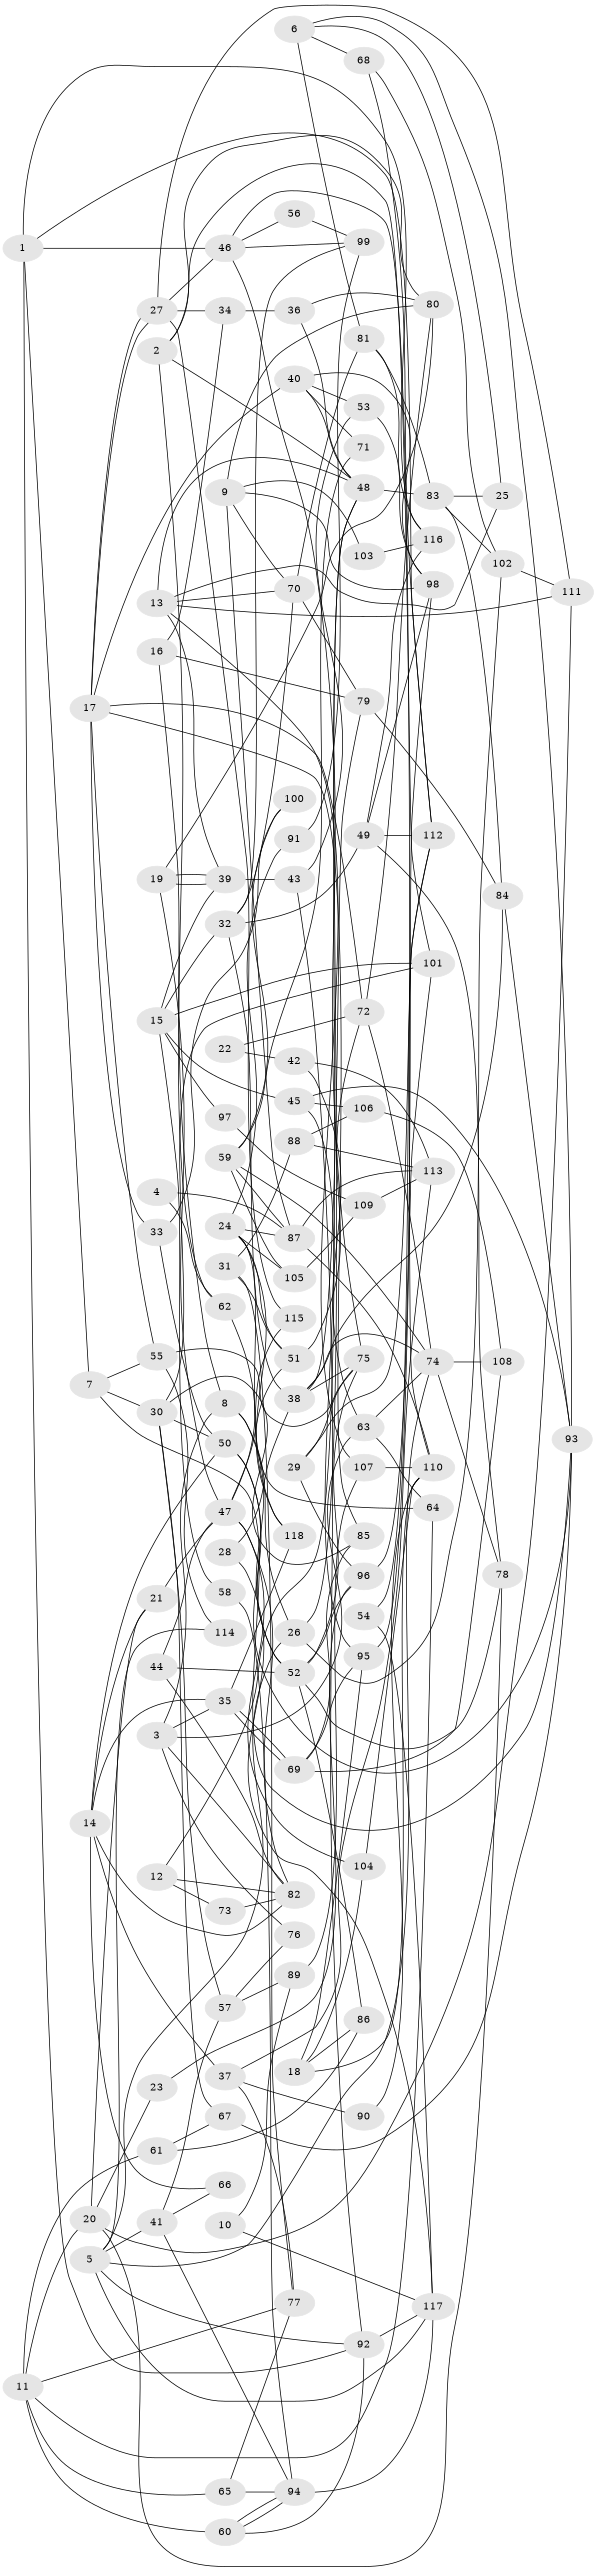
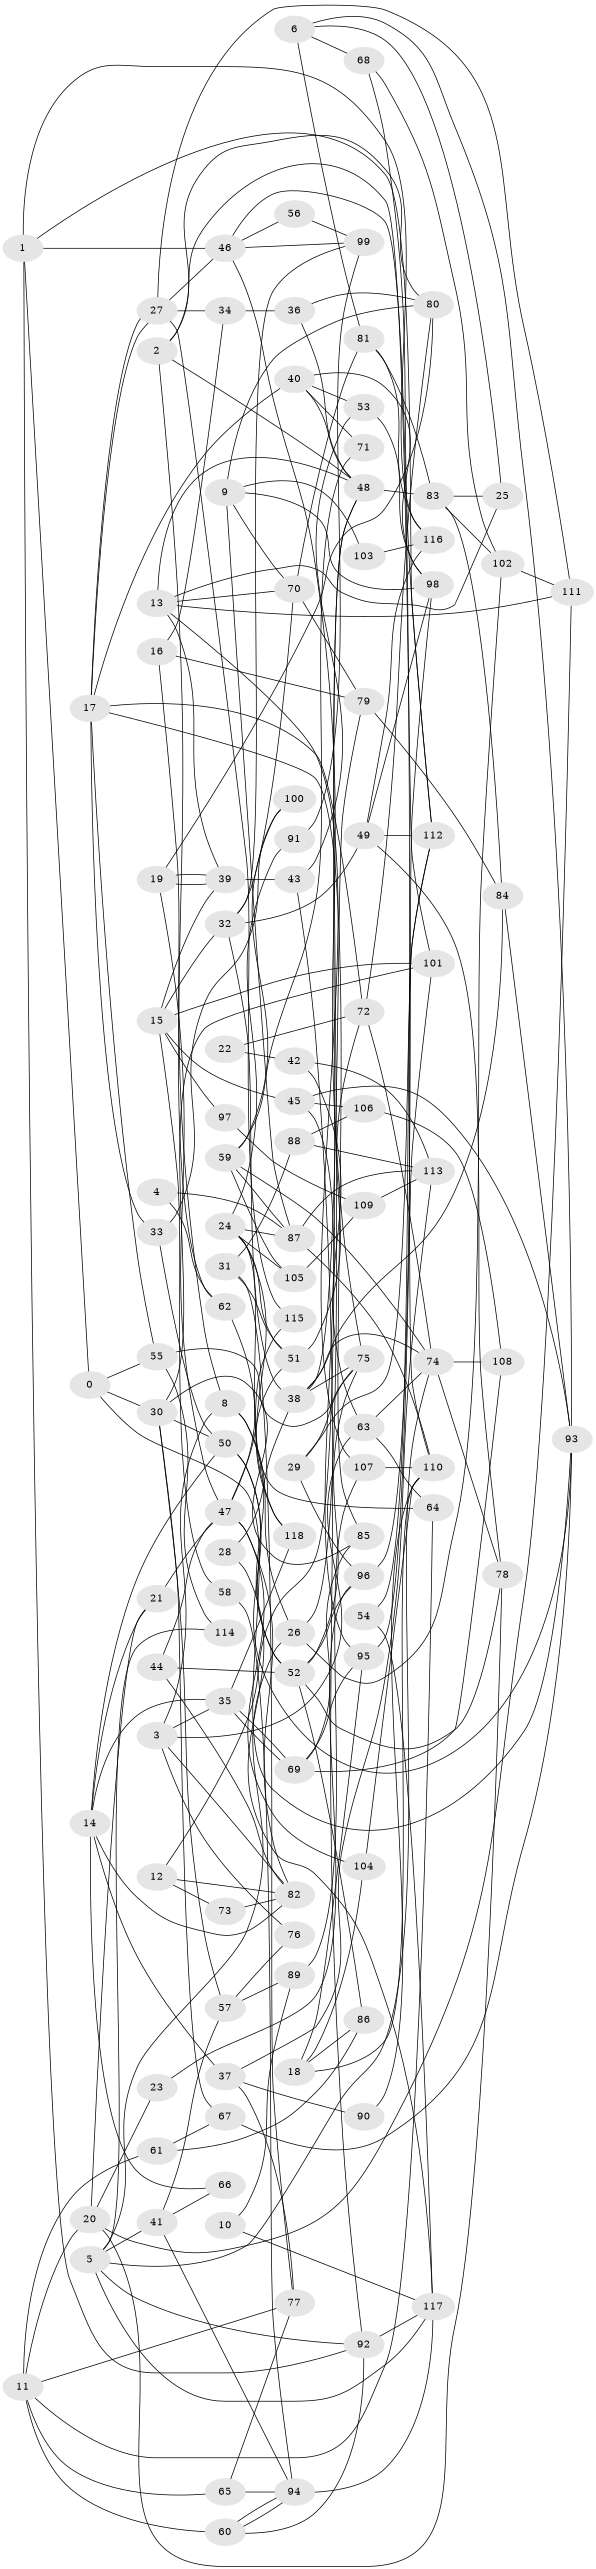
node "7": label "7" -> "0"
